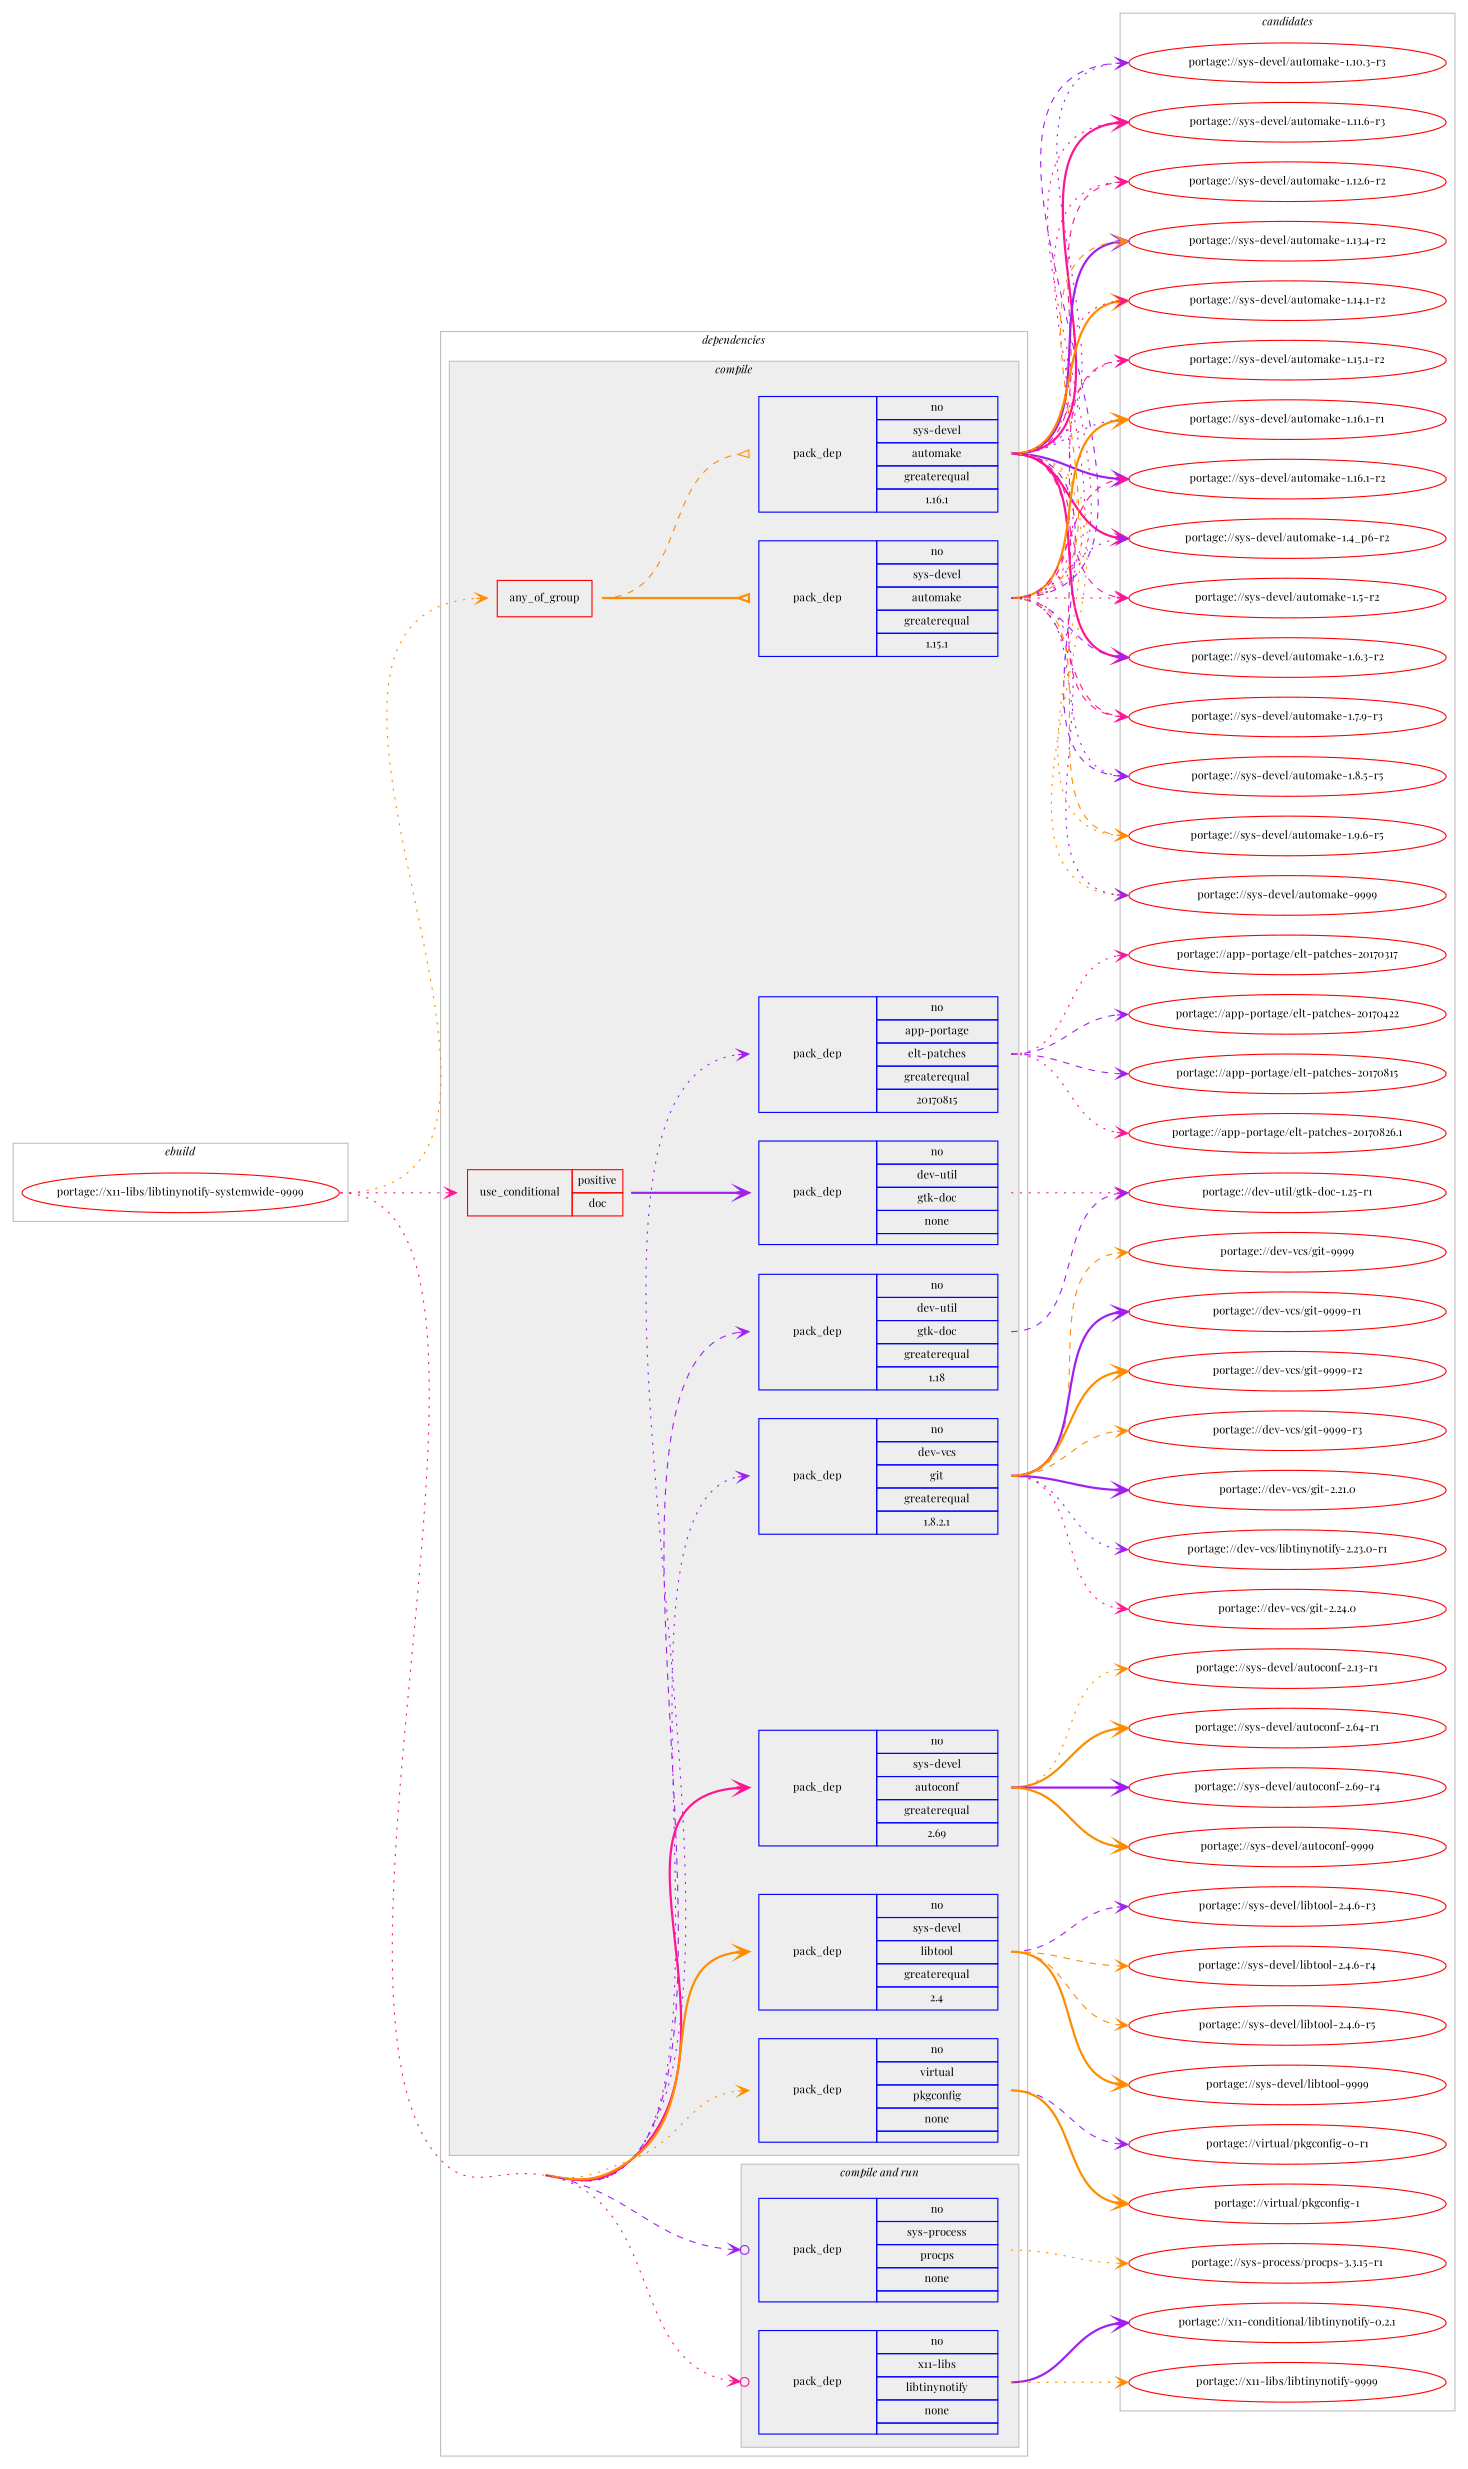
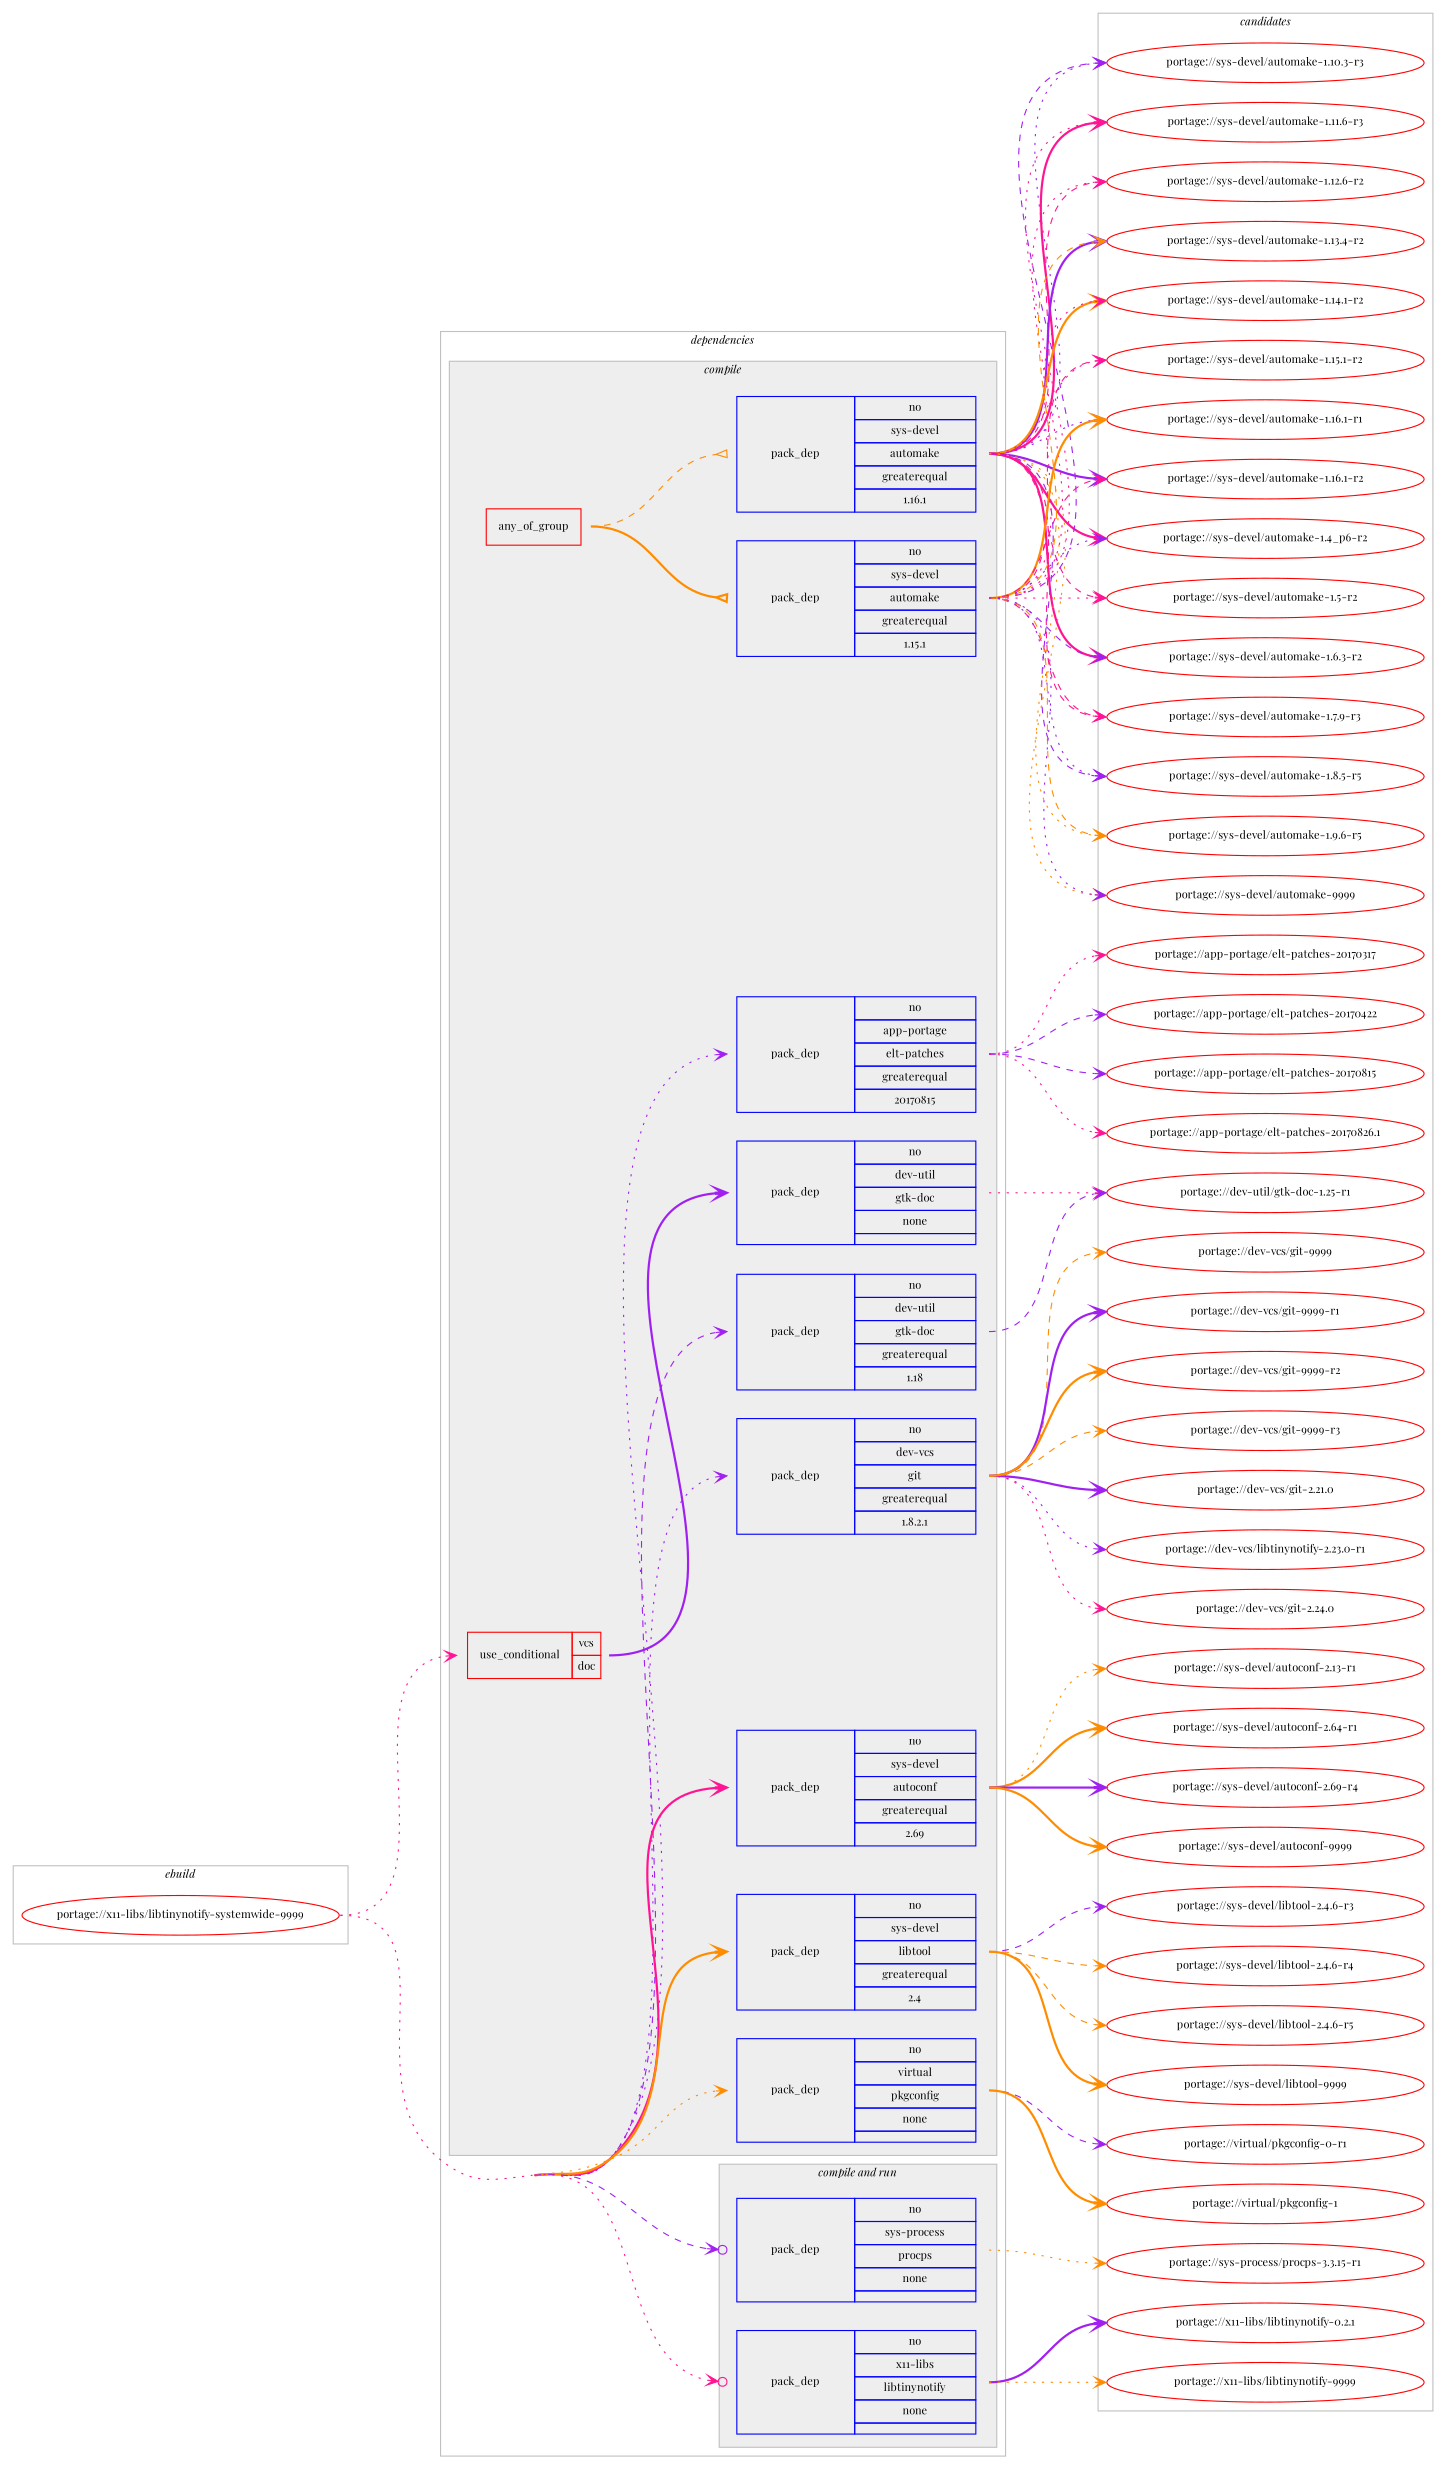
edge "portage://x11-libs/libtinynotify-systemwide-9999" -> "any_of_group": removed
node "use_conditional": text "positive" -> "vcs"
node "portage://x11-conditional/libtinynotify-0.2.1": label "portage://x11-conditional/libtinynotify-0.2.1" -> "portage://x11-libs/libtinynotify-0.2.1"
